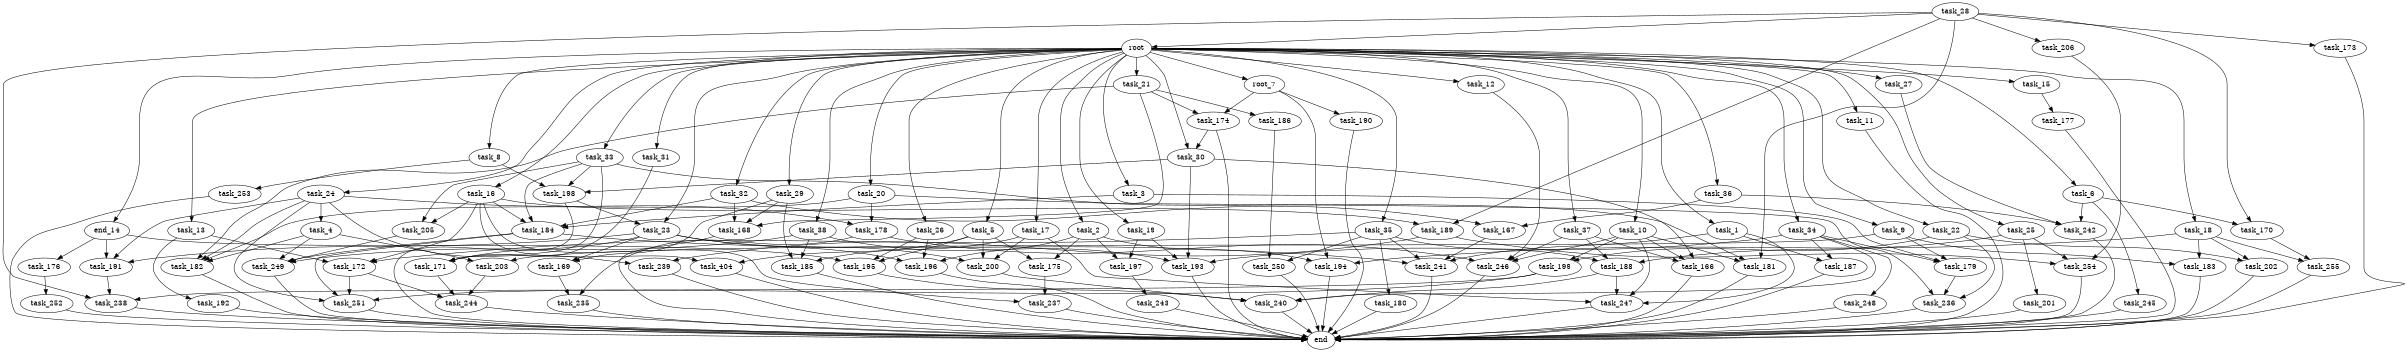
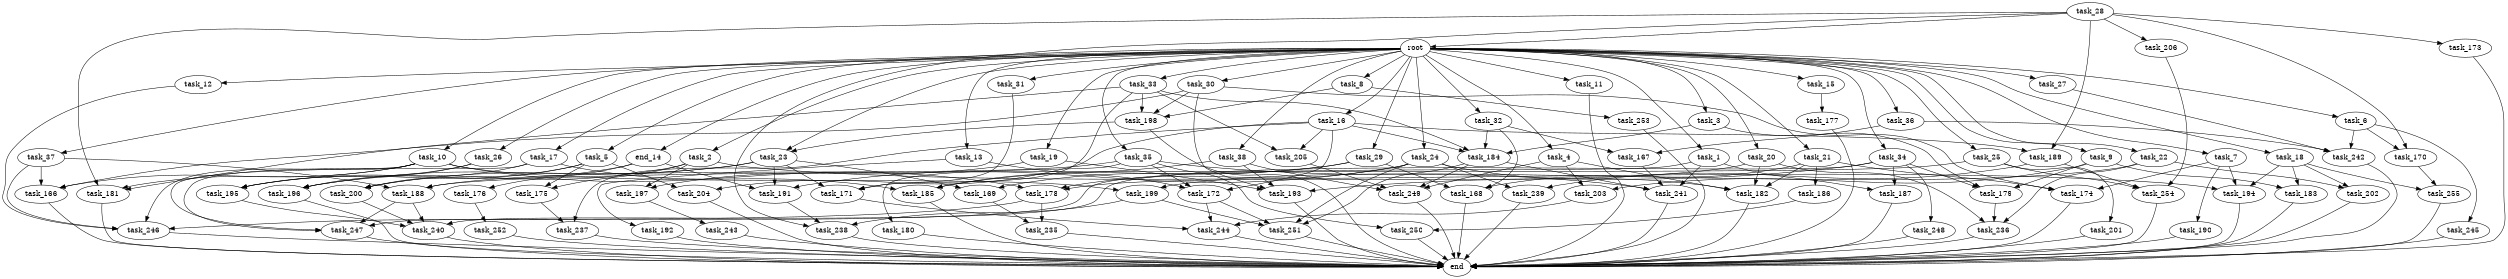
node "root_7": label "root_7" -> "task_7"
edge "task_174" -> "task_30": reversed
edge "task_10" -> "task_178": added
edge "task_24" -> "task_4": now "root" -> "task_4"
node "task_404": label "task_404" -> "task_204"
